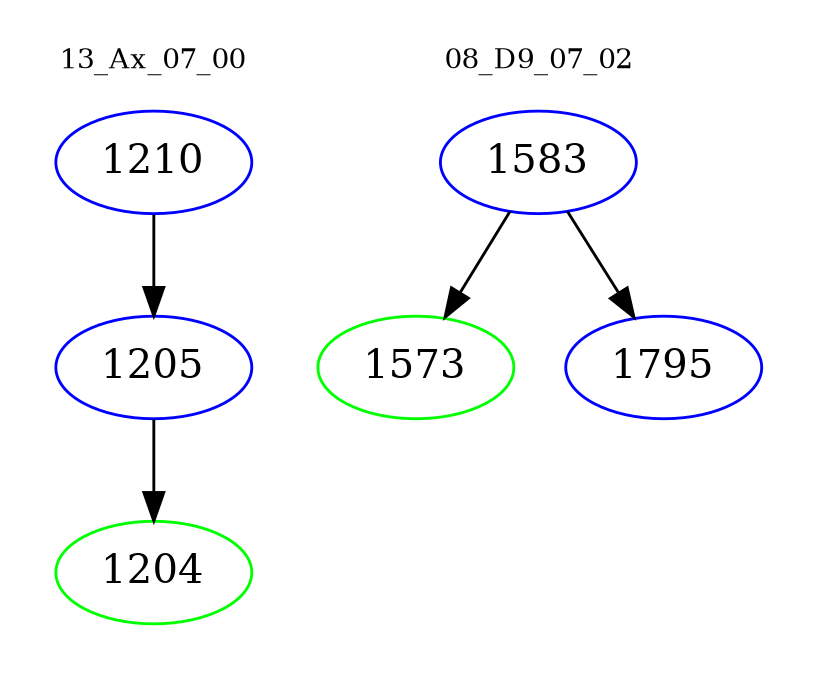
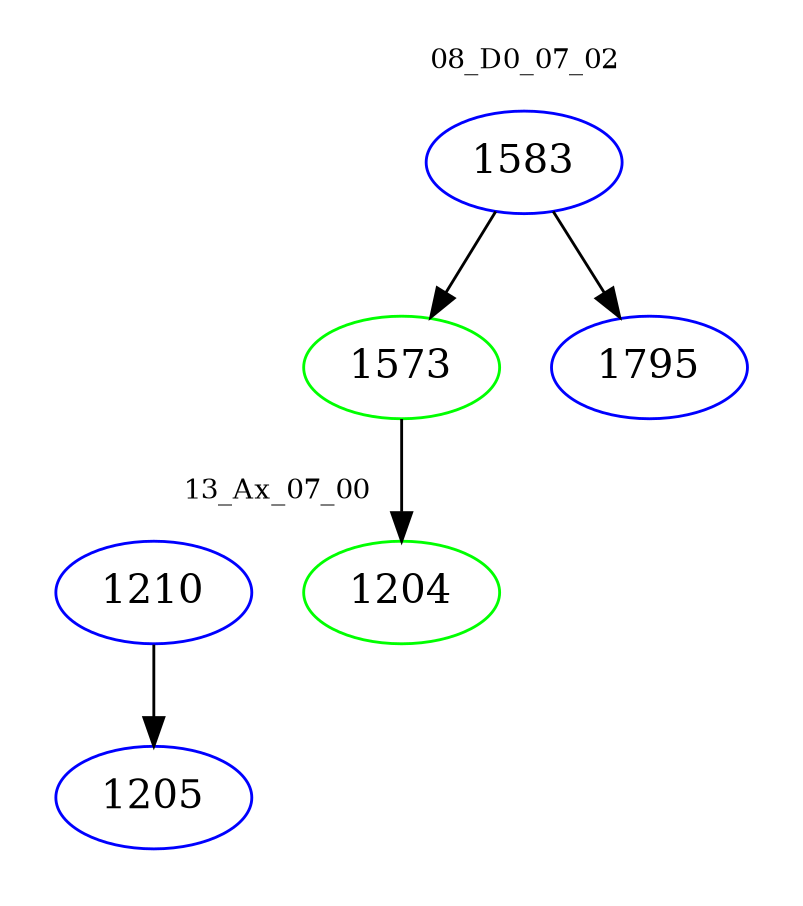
cluster "08_D9_07_02": label "08_D9_07_02" -> "08_D0_07_02"
edge "1205" -> "1204": now "1573" -> "1204"
